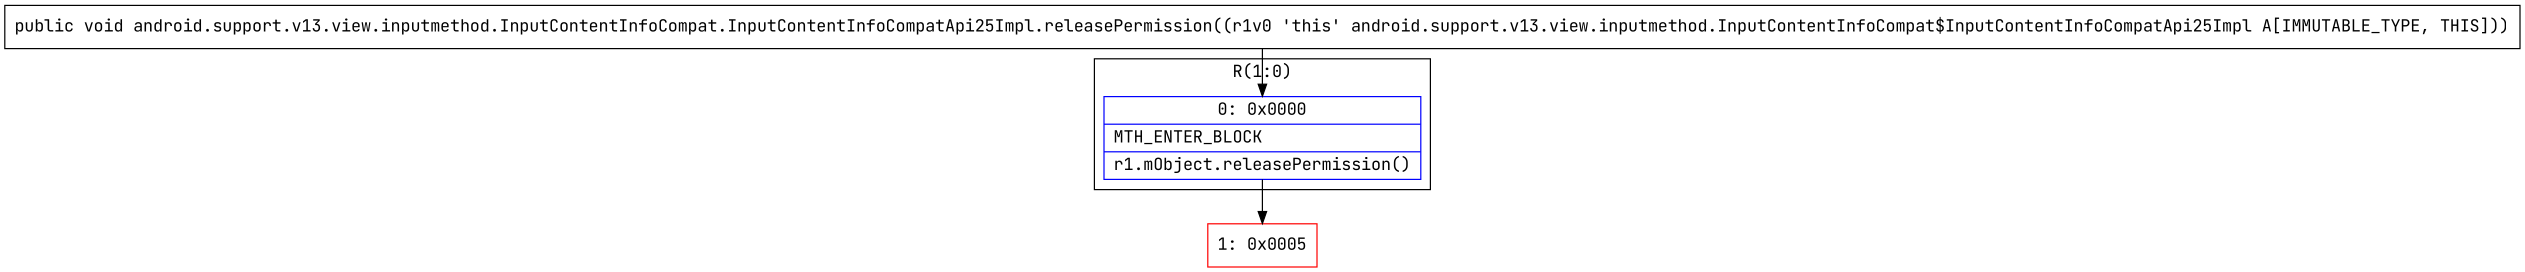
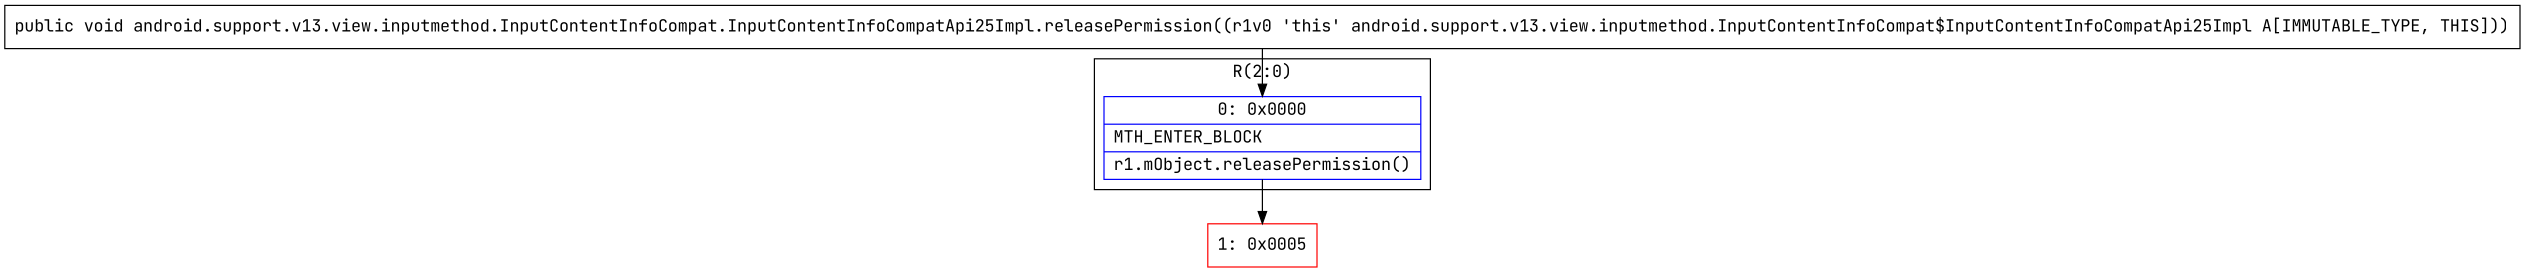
cluster "R(1:0)": label "R(1:0)" -> "R(2:0)"
